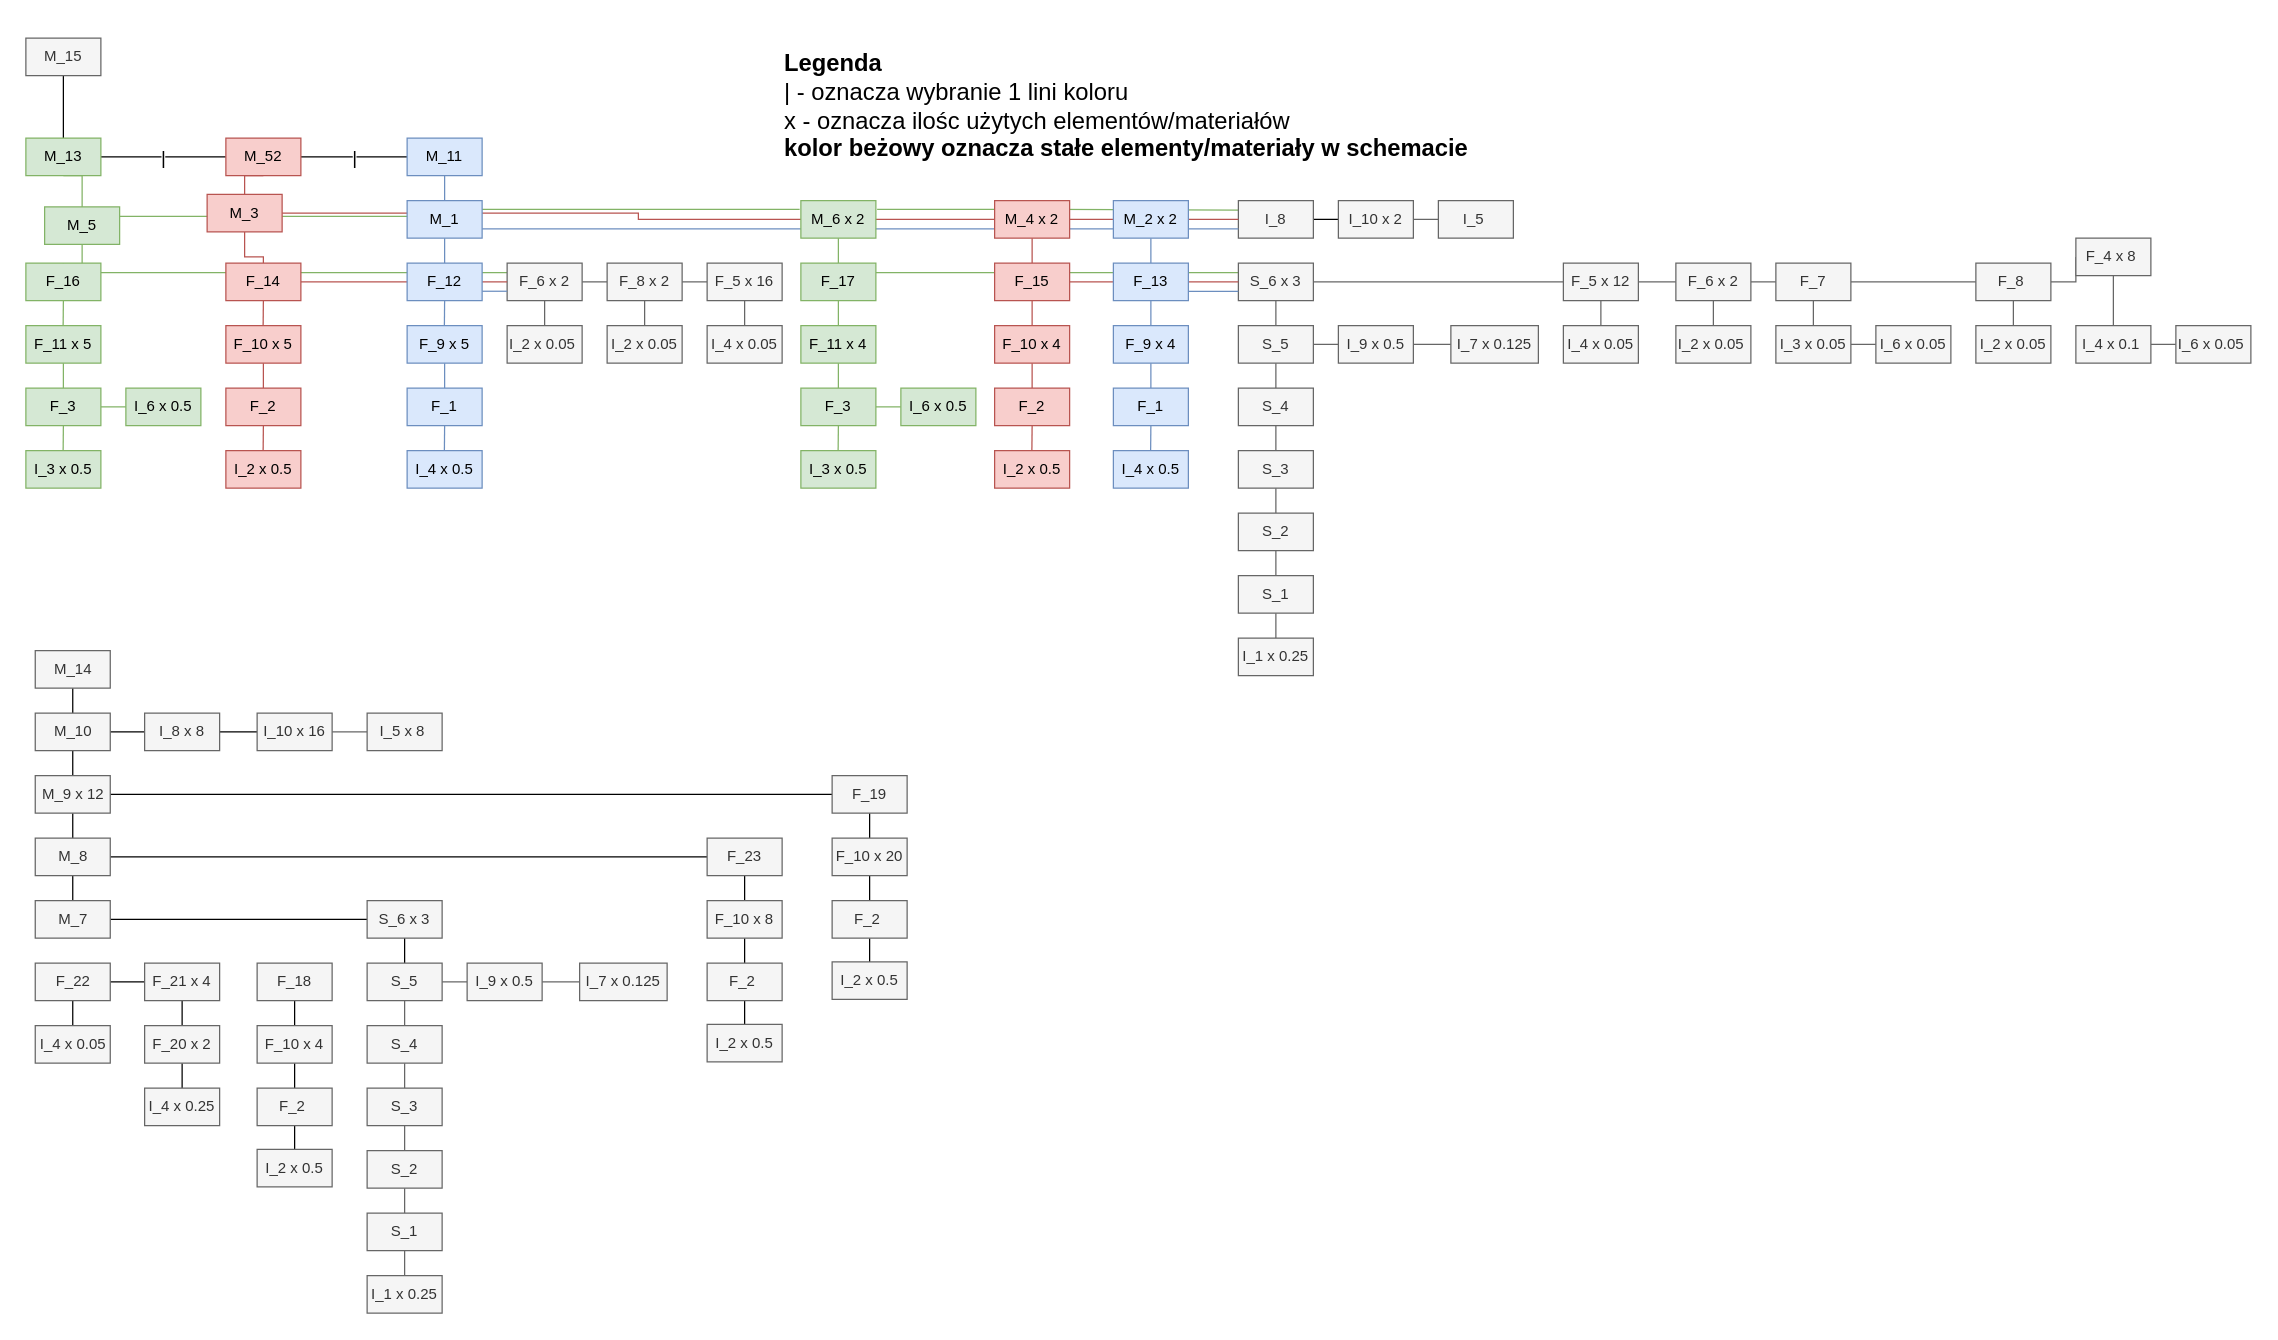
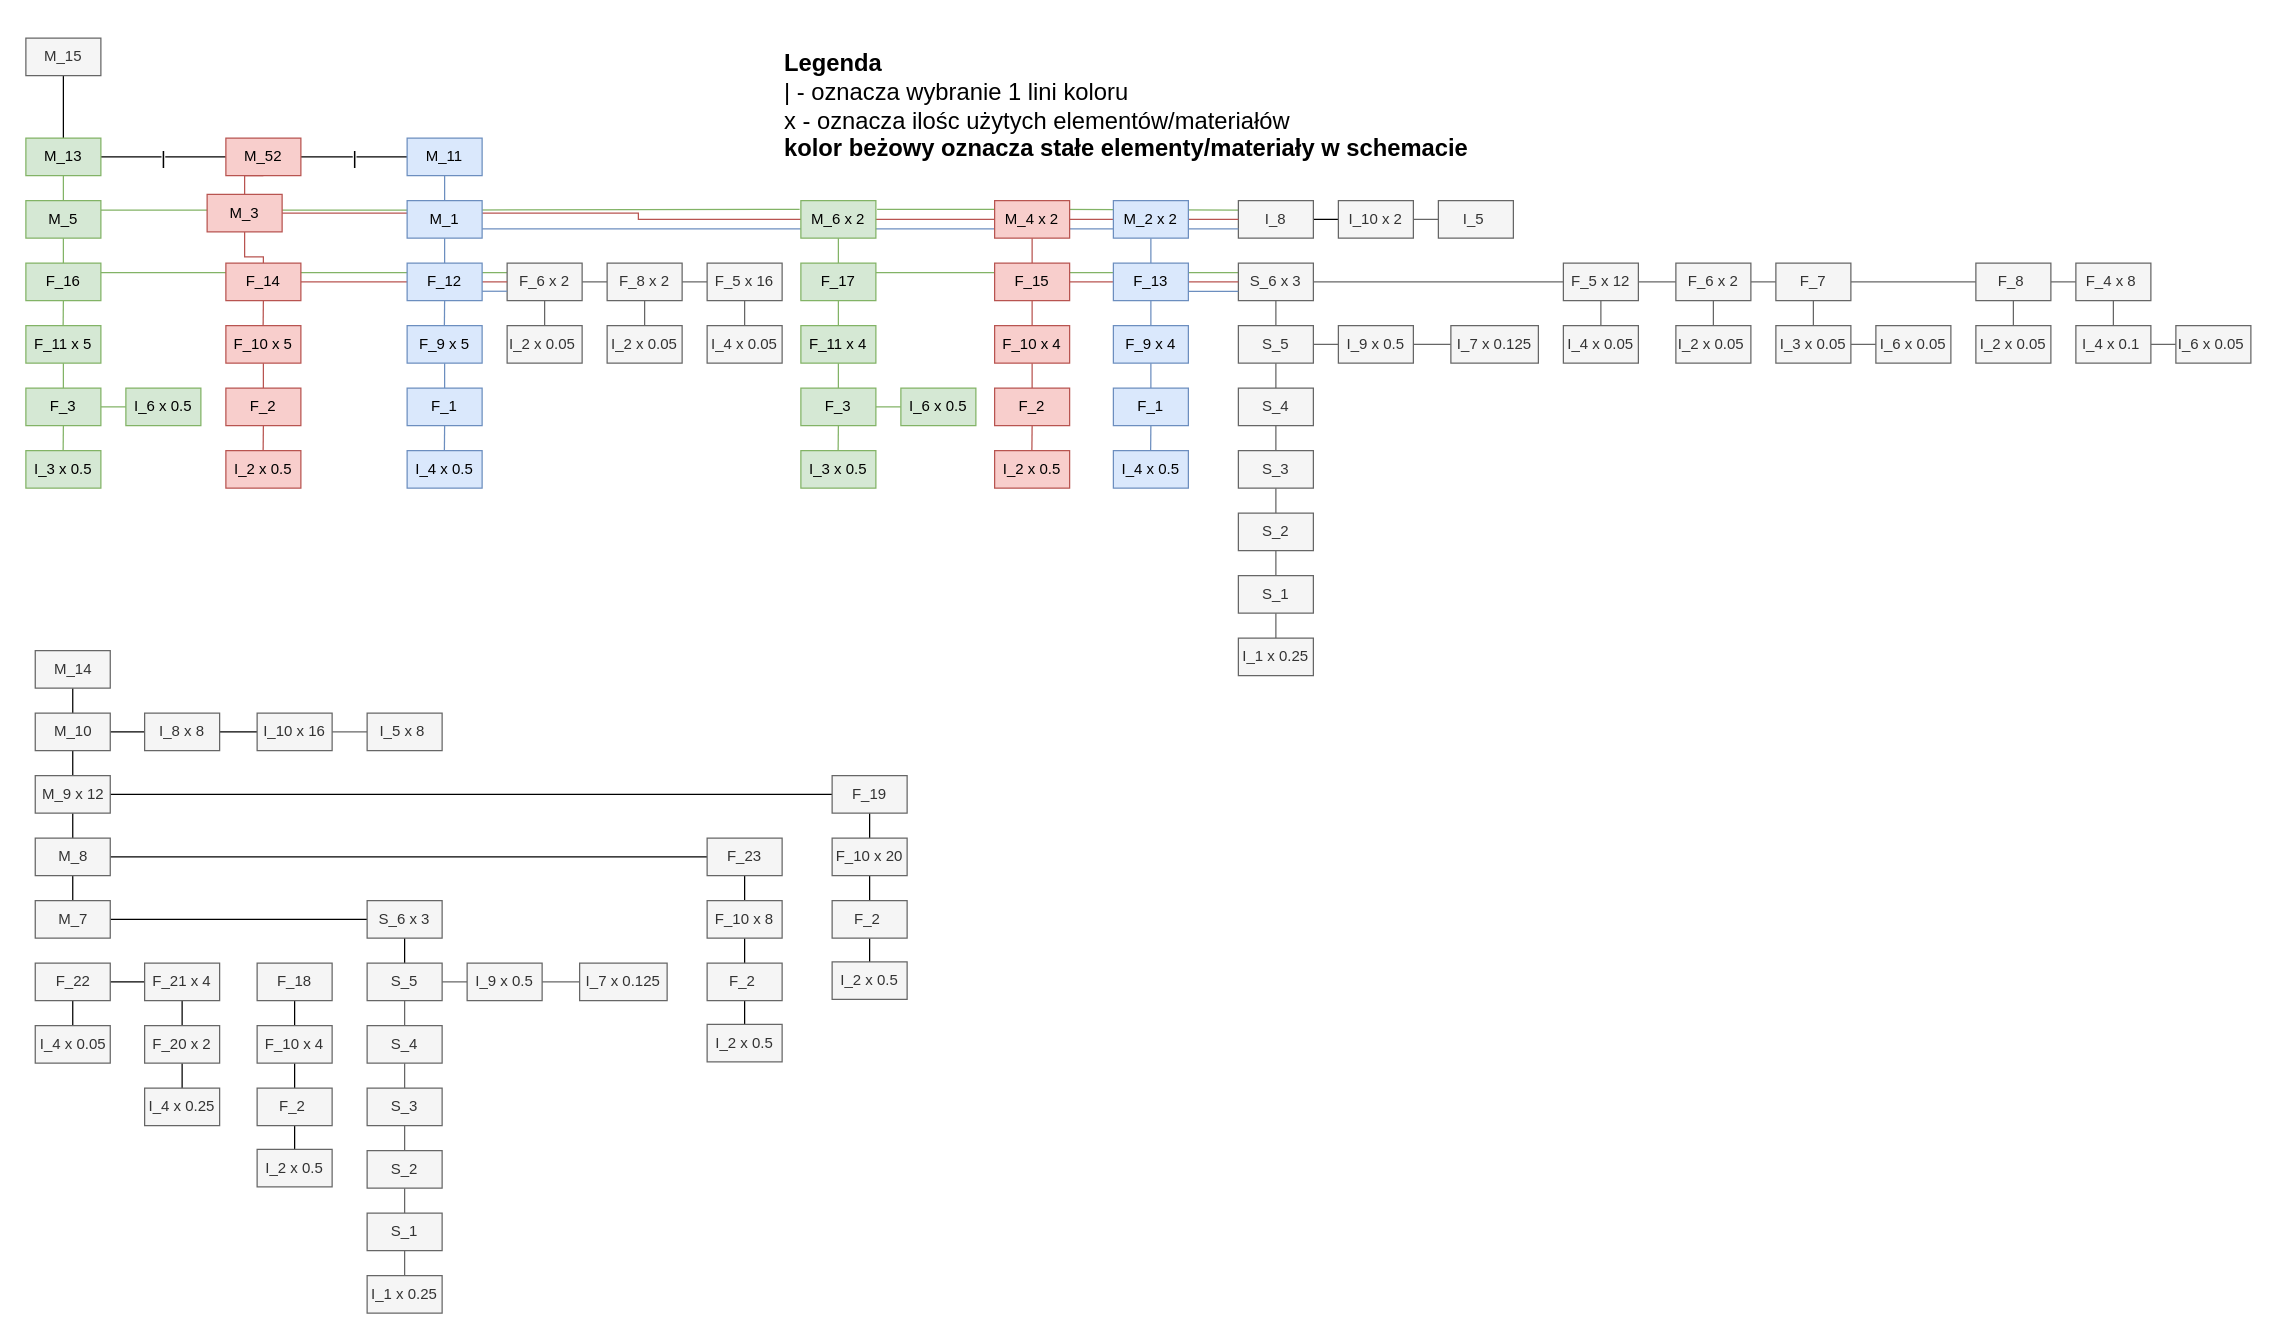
node "M_5": moved (82, 226) -> (63, 219)
node "F_4 x 8": moved (2113, 257) -> (2113, 282)
